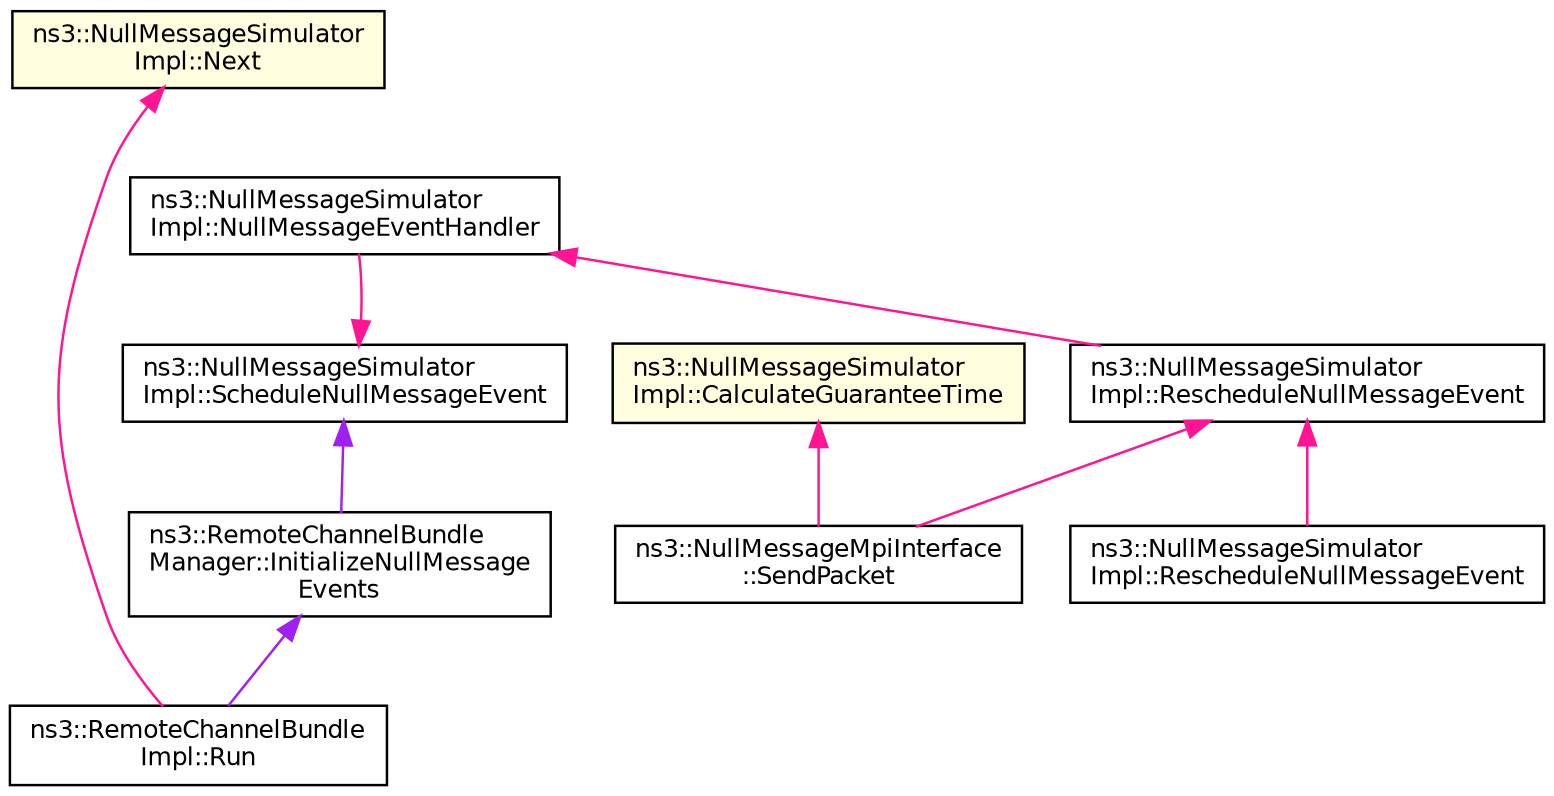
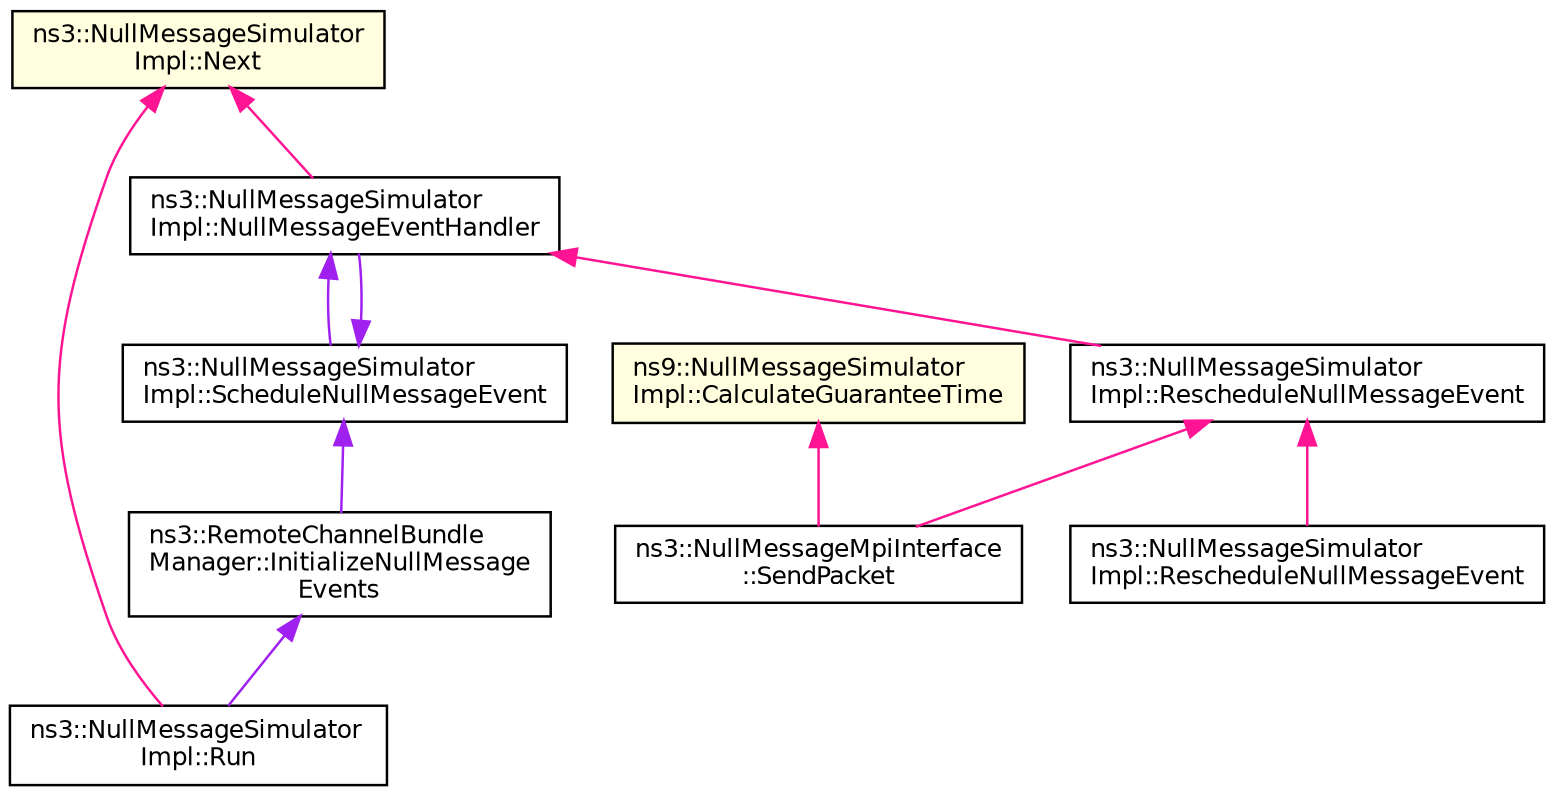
edge "ns3::NullMessageSimulator Impl::NullMessageEventHandler" -> "ns3::NullMessageSimulator Impl::Next": added
edge "ns3::NullMessageSimulator Impl::NullMessageEventHandler" -> "ns3::NullMessageSimulator Impl::ScheduleNullMessageEvent": color deeppink -> purple
edge "ns3::NullMessageSimulator Impl::ScheduleNullMessageEvent" -> "ns3::NullMessageSimulator Impl::NullMessageEventHandler": added
node "ns3::NullMessageSimulator Impl::CalculateGuaranteeTime": label "ns3::NullMessageSimulator Impl::CalculateGuaranteeTime" -> "ns9::NullMessageSimulator Impl::CalculateGuaranteeTime"
node "ns3::RemoteChannelBundle Impl::Run": label "ns3::RemoteChannelBundle Impl::Run" -> "ns3::NullMessageSimulator Impl::Run"
